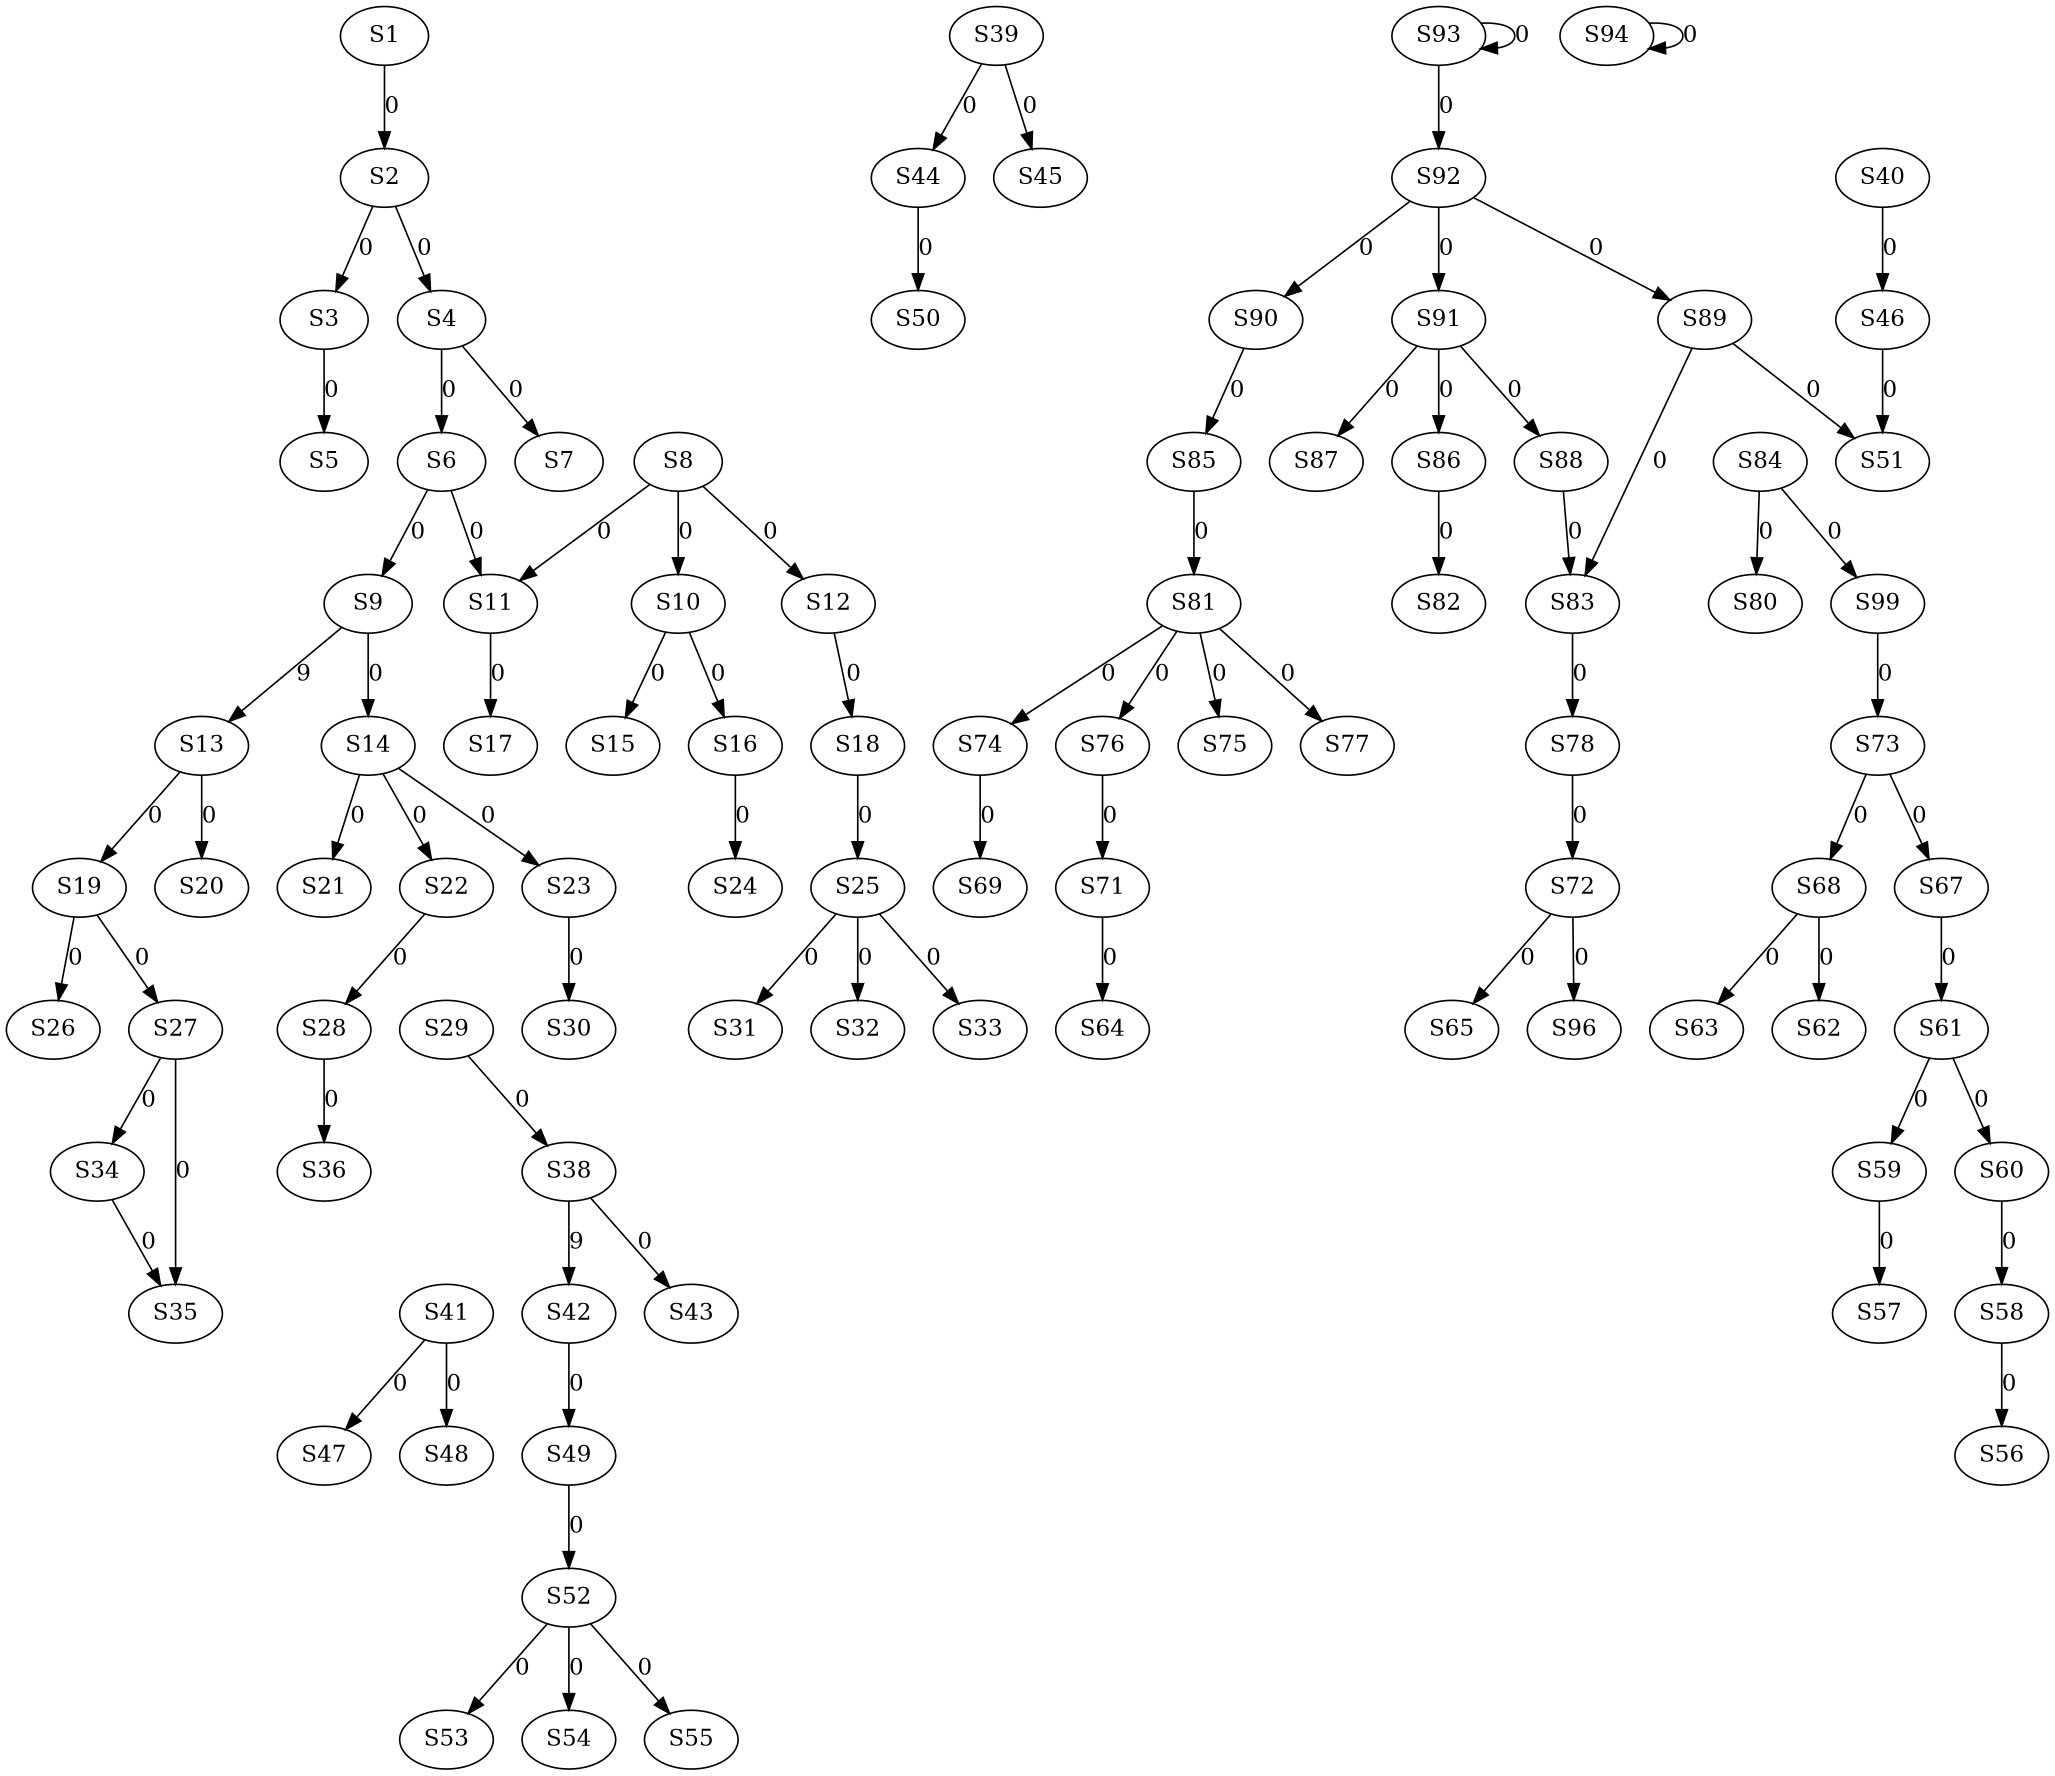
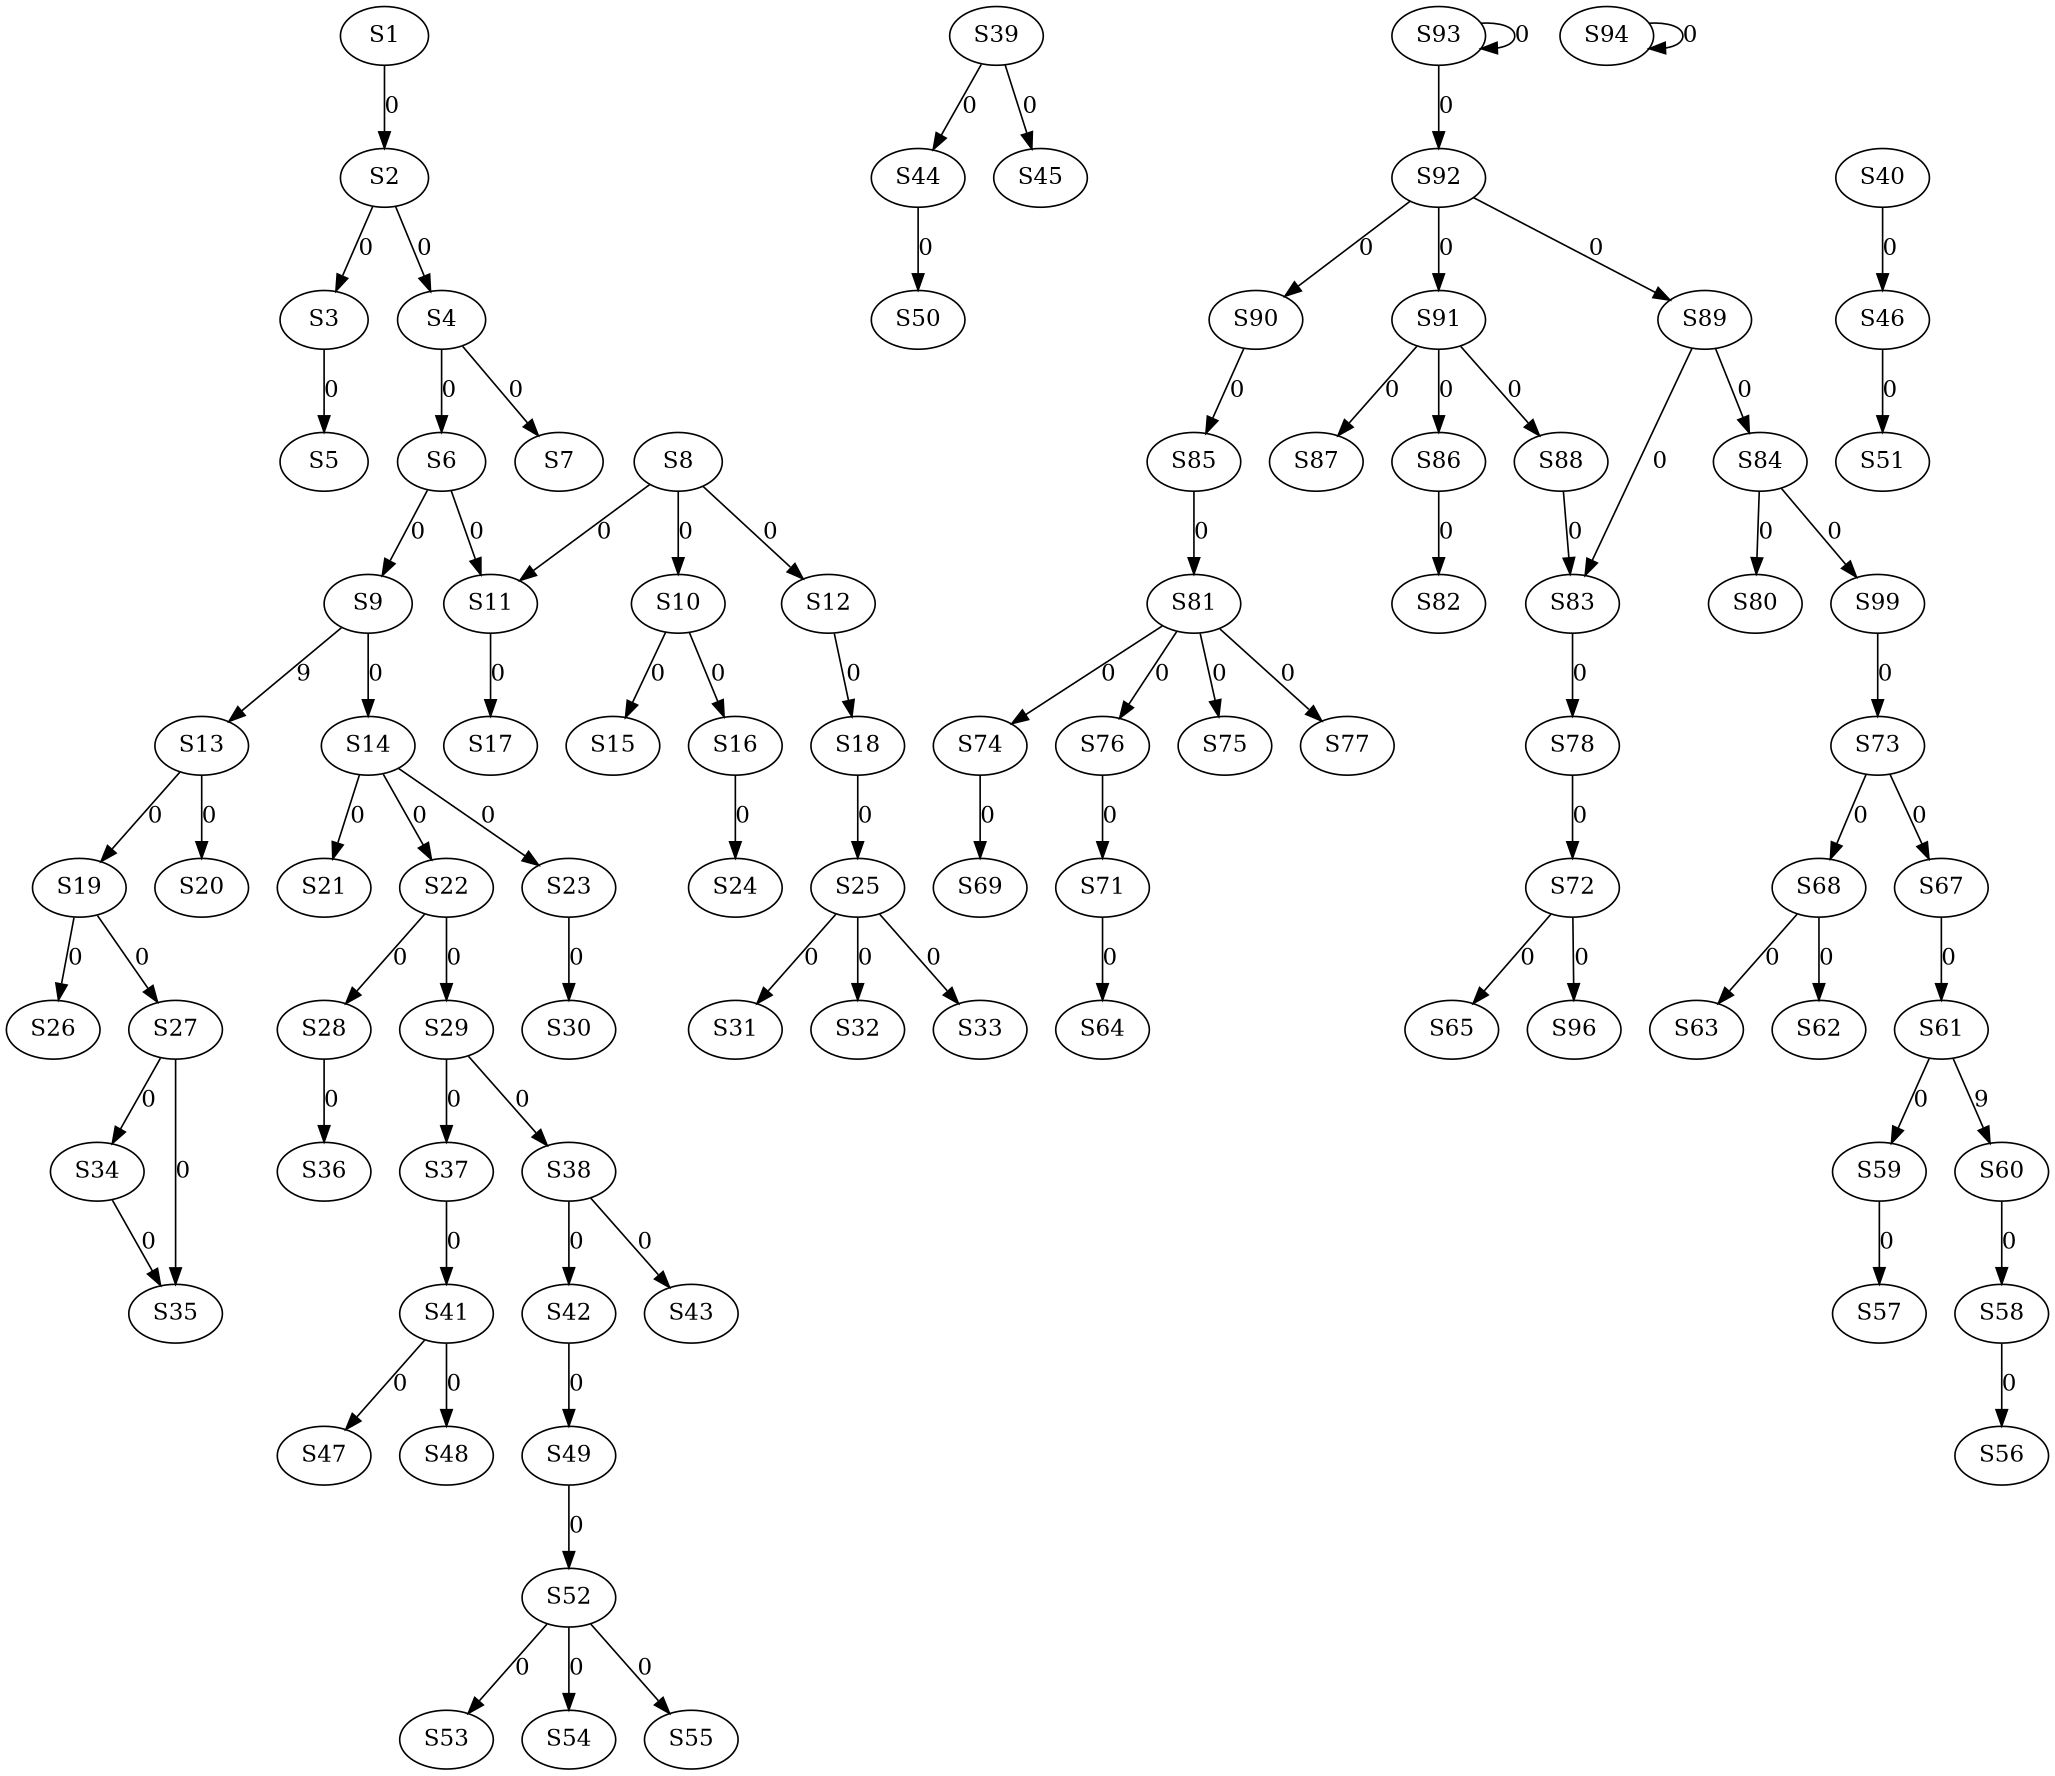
edge "S89" -> "S51": now "S89" -> "S84"
edge "S22" -> "S29": added, label "0"
edge "S61" -> "S60": label "0" -> "9"
node "S37": added
edge "S38" -> "S42": label "9" -> "0"
